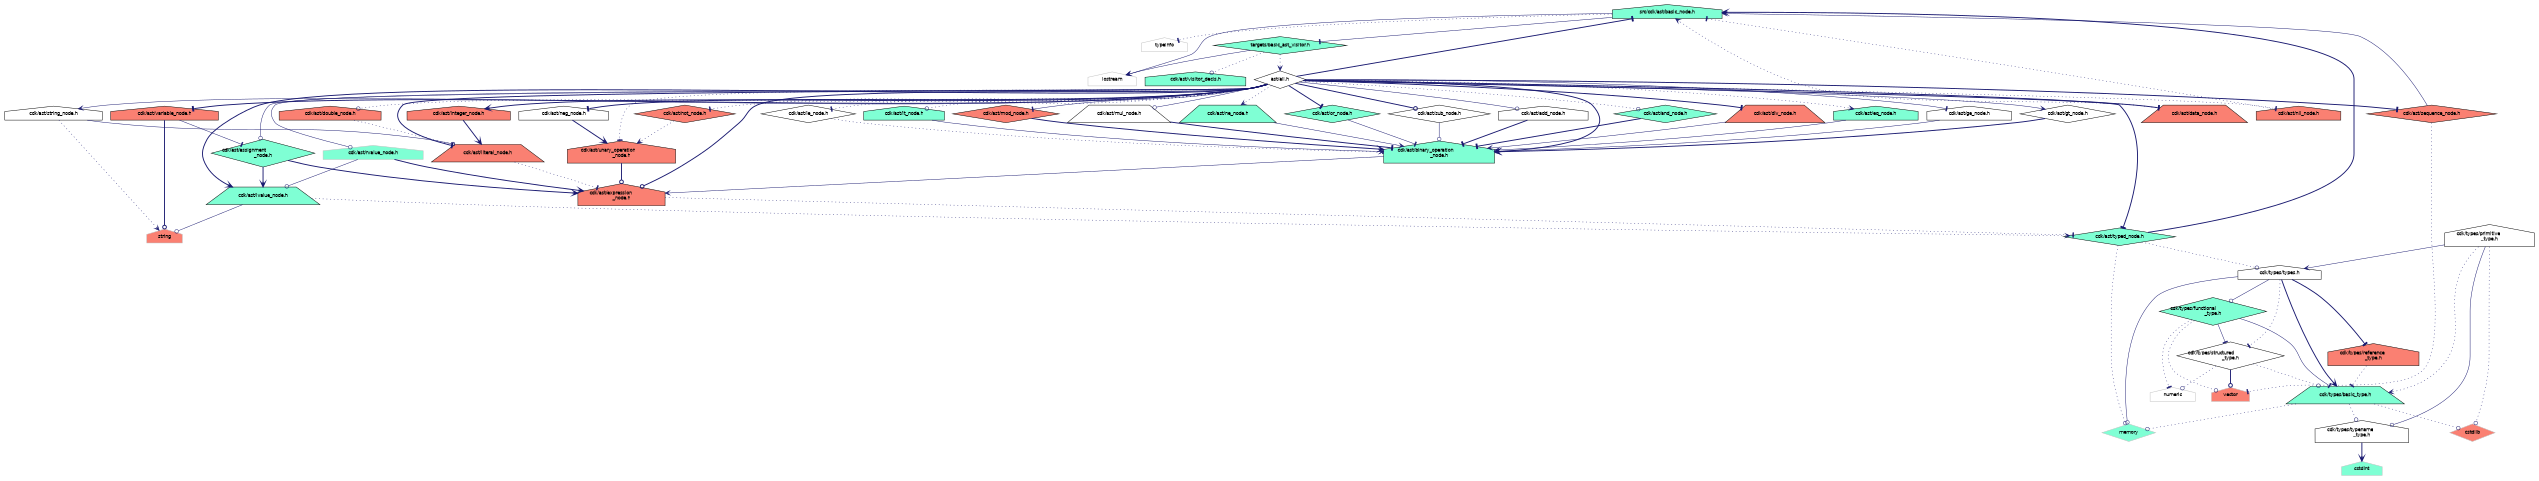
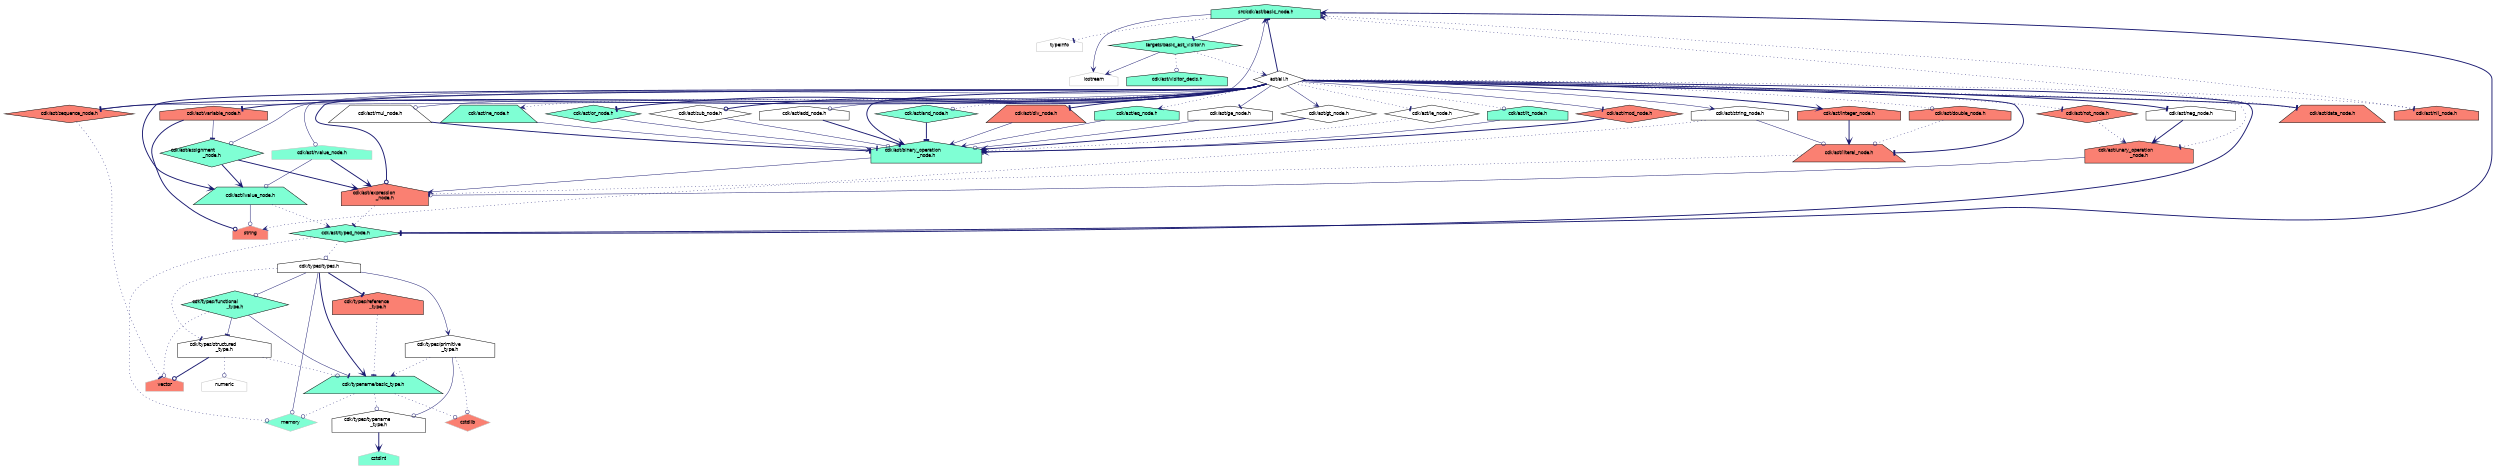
edge "cdk/ast/unary_operation _node.h" -> "cdk/ast/expression _node.h": style bold -> solid
edge "cdk/types/primitive _type.h" -> "cdk/types/types.h": reversed
edge "cdk/types/functional _type.h" -> "numeric": removed
node "cdk/types/structured _type.h": shape diamond -> house
node "cdk/types/basic_type.h": label "cdk/types/basic_type.h" -> "cdk/typename/basic_type.h"
